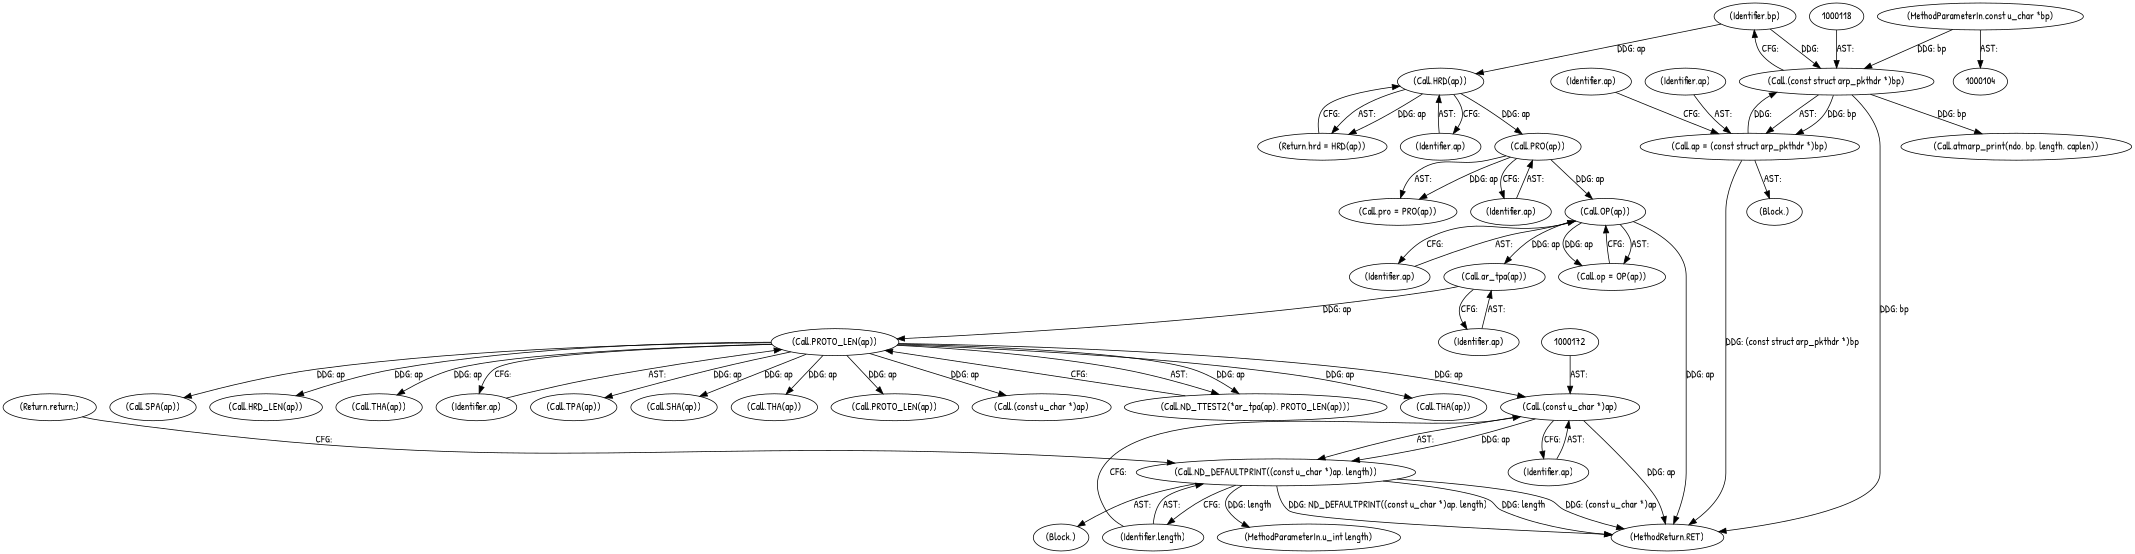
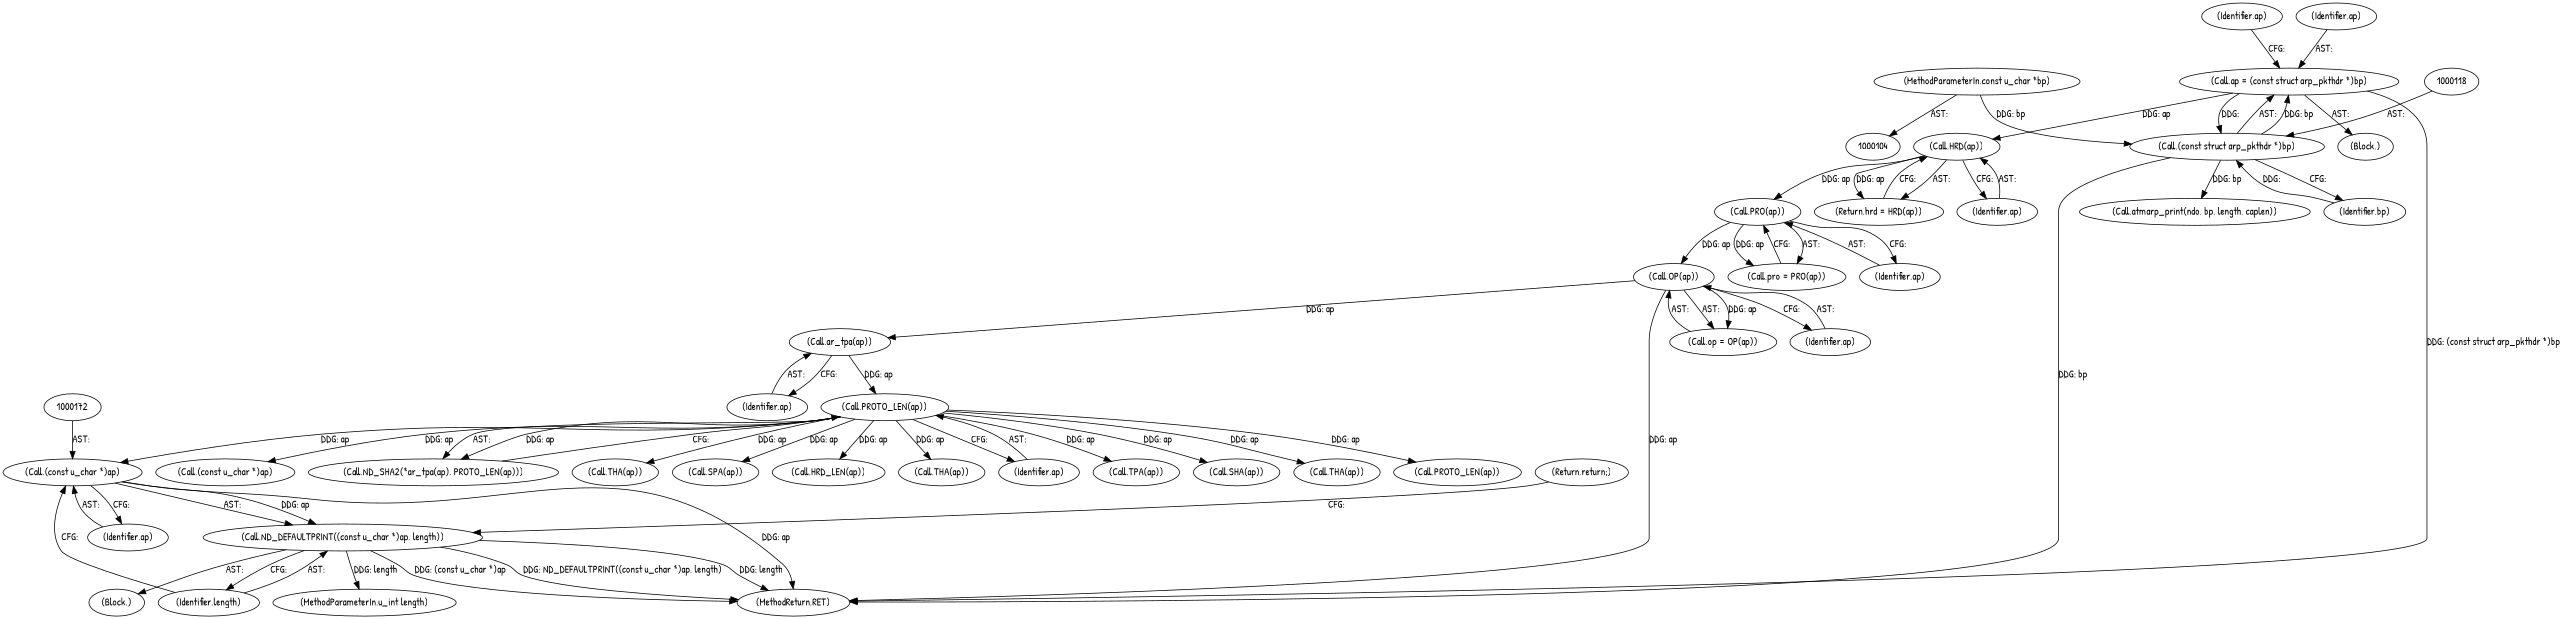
edge "(Identifier,bp)" -> "(Call,HRD(ap))": now "(Call,ap = (const struct arp_pkthdr *)bp)" -> "(Call,HRD(ap))"
edge "(Call,op = OP(ap))" -> "(Call,OP(ap))": label "CFG: " -> "AST: "
edge "(Call,pro = PRO(ap))" -> "(Call,PRO(ap))": added, label "CFG:"
node "(Call,ND_TTEST2(*ar_tpa(ap), PROTO_LEN(ap)))": label "(Call,ND_TTEST2(*ar_tpa(ap), PROTO_LEN(ap)))" -> "(Call,ND_SHA2(*ar_tpa(ap), PROTO_LEN(ap)))"
